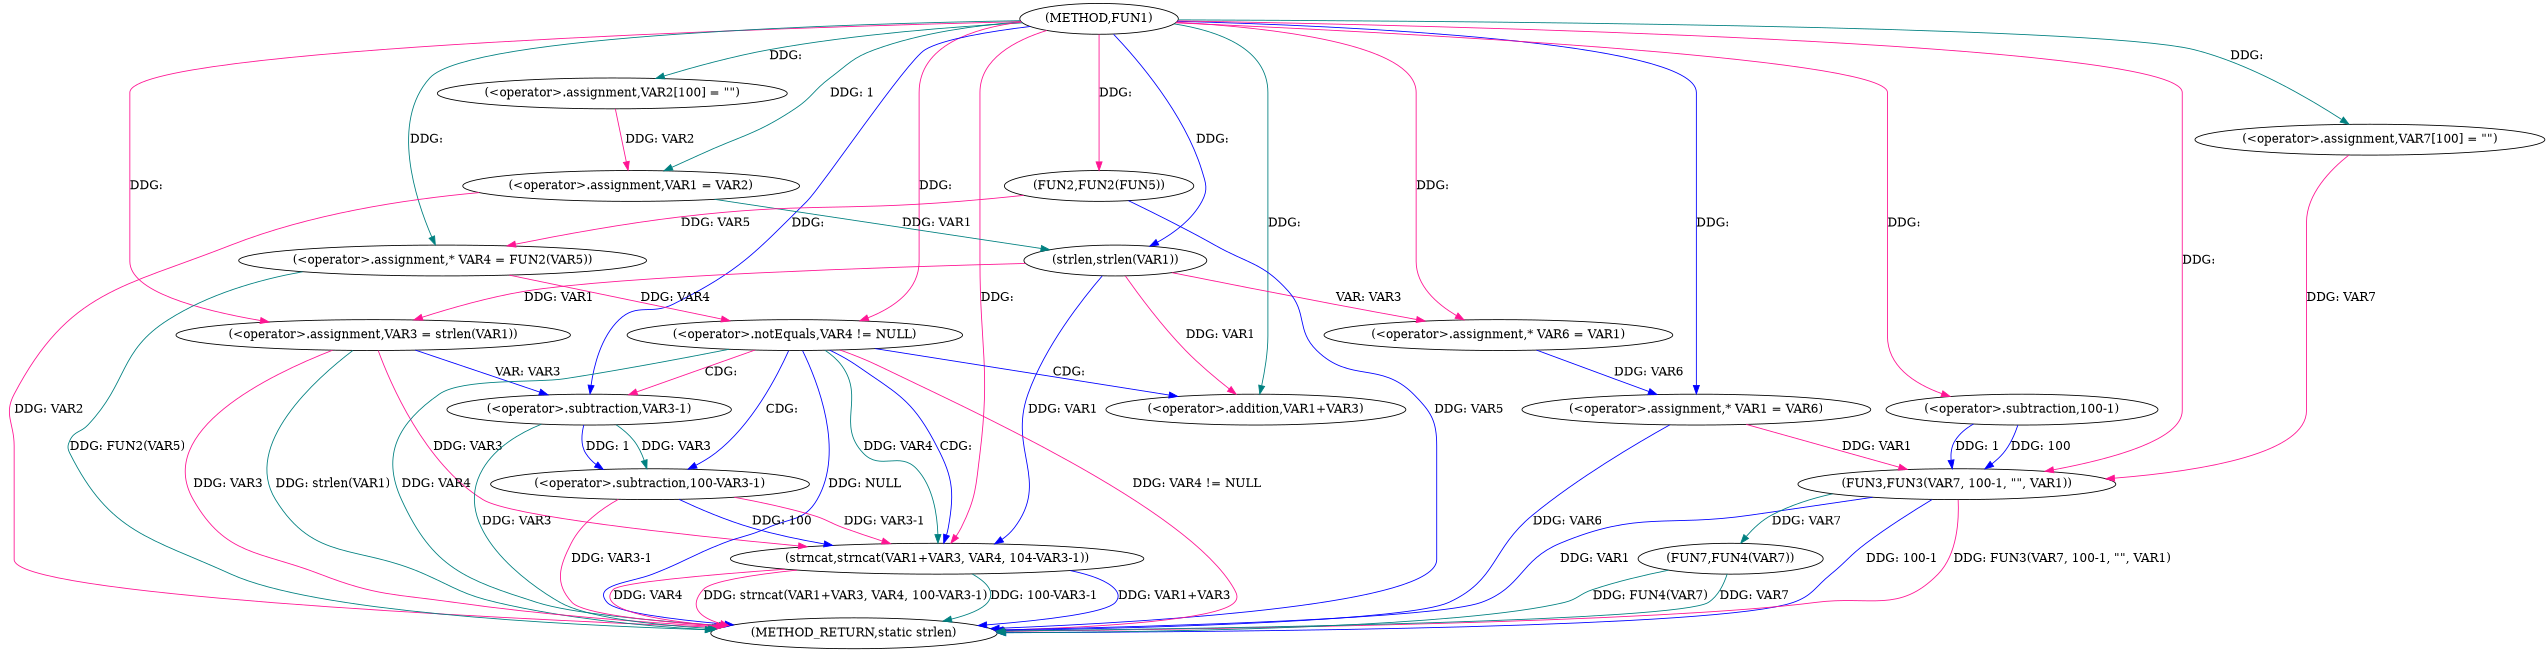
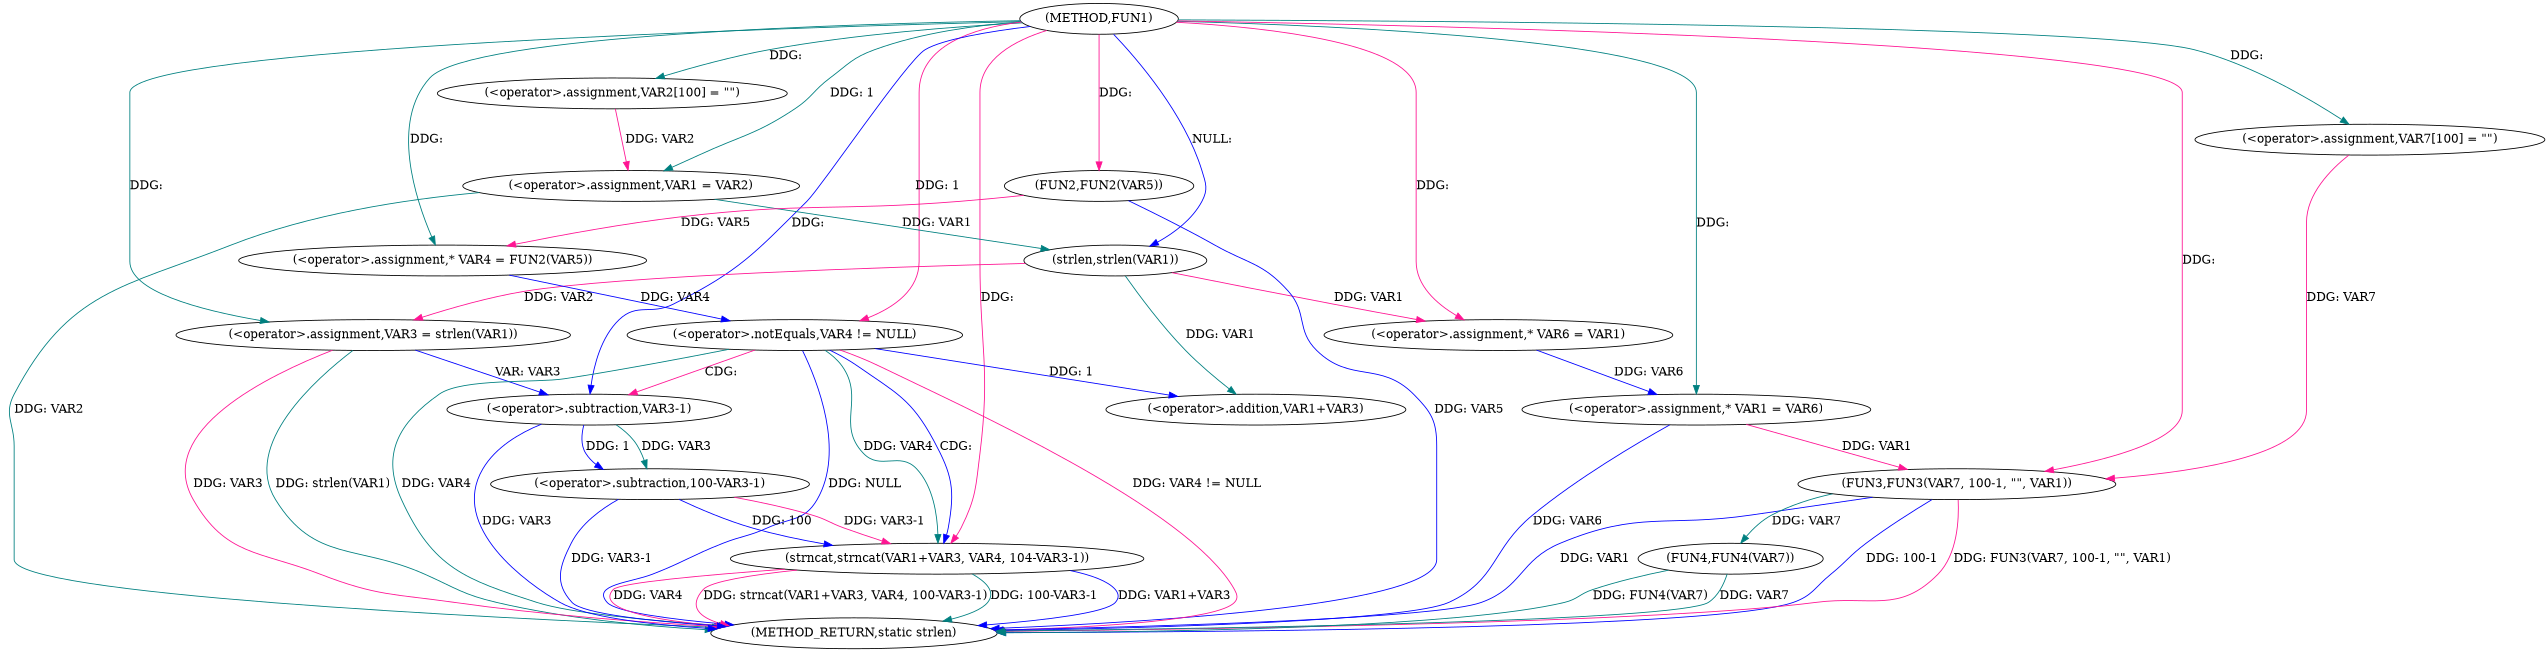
edge "(METHOD,FUN1)" -> "(<operator>.assignment,VAR3 = strlen(VAR1))": color deeppink -> teal
edge "(METHOD,FUN1)" -> "(<operator>.assignment,* VAR1 = VAR6)": color blue -> teal
edge "(METHOD,FUN1)" -> "(strlen,strlen(VAR1))": label "DDG: " -> "NULL: "
edge "(METHOD,FUN1)" -> "(<operator>.addition,VAR1+VAR3)": removed, label "DDG:"
edge "(METHOD,FUN1)" -> "(<operator>.notEquals,VAR4 != NULL)": label "DDG: " -> "DDG: 1"
node "(FUN2,FUN2(FUN5))": label "(FUN2,FUN2(FUN5))" -> "(FUN2,FUN2(VAR5))"
edge "(<operator>.assignment,* VAR4 = FUN2(VAR5))" -> "(<operator>.notEquals,VAR4 != NULL)": color deeppink -> blue
edge "(strlen,strlen(VAR1))" -> "(<operator>.assignment,VAR3 = strlen(VAR1))": label "DDG: VAR1" -> "DDG: VAR2"
edge "(strlen,strlen(VAR1))" -> "(<operator>.assignment,* VAR6 = VAR1)": label "VAR: VAR3" -> "DDG: VAR1"
edge "(strlen,strlen(VAR1))" -> "(<operator>.addition,VAR1+VAR3)": color deeppink -> teal
edge "(<operator>.notEquals,VAR4 != NULL)" -> "(<operator>.addition,VAR1+VAR3)": label "CDG: " -> "DDG: 1"
edge "(strlen,strlen(VAR1))" -> "(strncat,strncat(VAR1+VAR3, VAR4, 104-VAR3-1))": removed, label "DDG: VAR1"
node "(<operator>.subtraction,100-1)": removed
edge "(<operator>.notEquals,VAR4 != NULL)" -> "(<operator>.subtraction,100-VAR3-1)": removed, label "CDG:"
edge "(<operator>.assignment,VAR3 = strlen(VAR1))" -> "(strncat,strncat(VAR1+VAR3, VAR4, 104-VAR3-1))": removed, label "DDG: VAR3"
node "(FUN7,FUN4(VAR7))": label "(FUN7,FUN4(VAR7))" -> "(FUN4,FUN4(VAR7))"
edge "(<operator>.assignment,VAR1 = VAR2)" -> "(METHOD_RETURN,static strlen)": color deeppink -> teal
edge "(<operator>.assignment,* VAR4 = FUN2(VAR5))" -> "(METHOD_RETURN,static strlen)": removed, label "DDG: FUN2(VAR5)"
edge "(<operator>.subtraction,VAR3-1)" -> "(METHOD_RETURN,static strlen)": color teal -> blue
edge "(<operator>.subtraction,100-VAR3-1)" -> "(METHOD_RETURN,static strlen)": color deeppink -> blue
